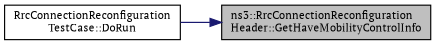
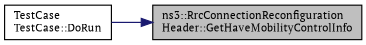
node "RrcConnectionReconfiguration TestCase::DoRun": label "RrcConnectionReconfiguration TestCase::DoRun" -> "TestCase TestCase::DoRun"
